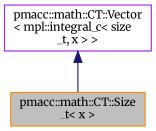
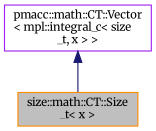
node "pmacc::math::CT::Size _t< x >": label "pmacc::math::CT::Size _t< x >" -> "size::math::CT::Size _t< x >"
